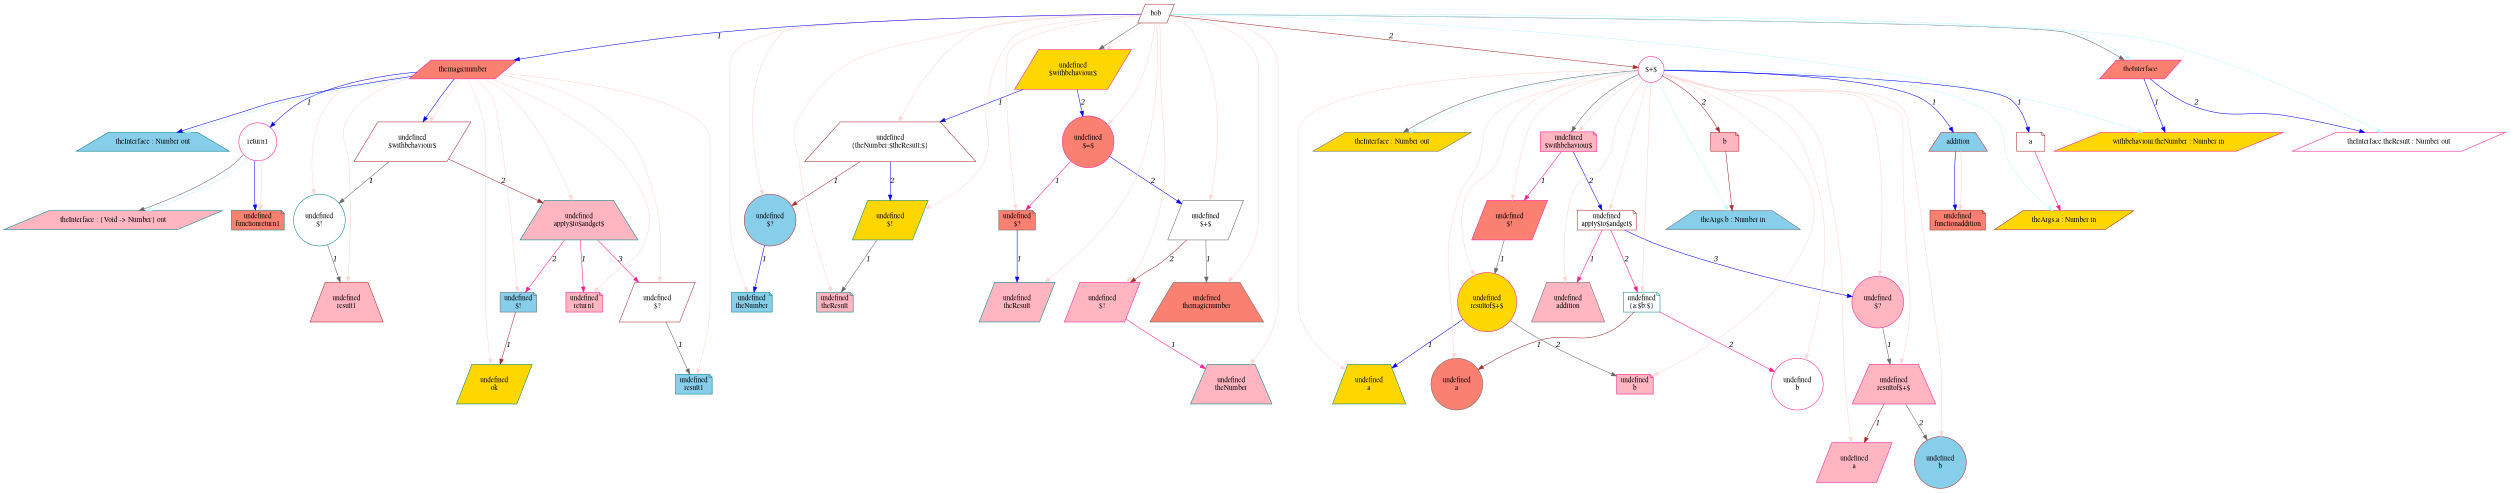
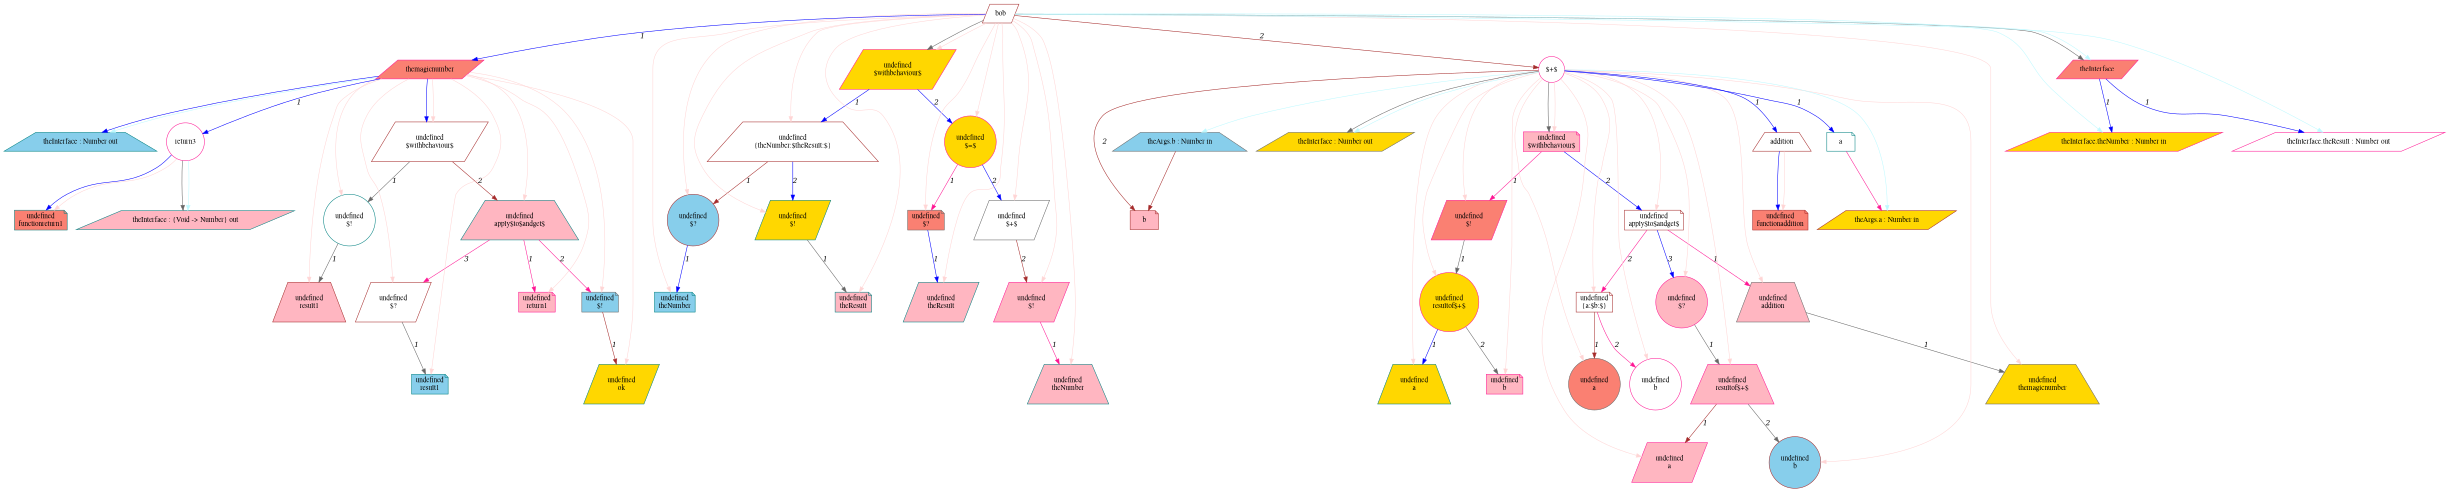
edge "theInterface" -> "theInterface.theResult : Number out": label "2" -> "1"
node "return1": label "return1" -> "return3"
node "undefined $=$": fillcolor salmon -> gold
node "addition": fillcolor skyblue -> white
node "a": color brown -> teal
node "withbehaviour.theNumber : Number in": label "withbehaviour.theNumber : Number in" -> "theInterface.theNumber : Number in"
edge "b" -> "theArgs.b : Number in": reversed
edge "undefined $+$" -> "undefined themagicnumber": now "undefined addition" -> "undefined themagicnumber"
node "undefined themagicnumber": fillcolor salmon -> gold
node "undefined {a:$b:$}": color teal -> brown
